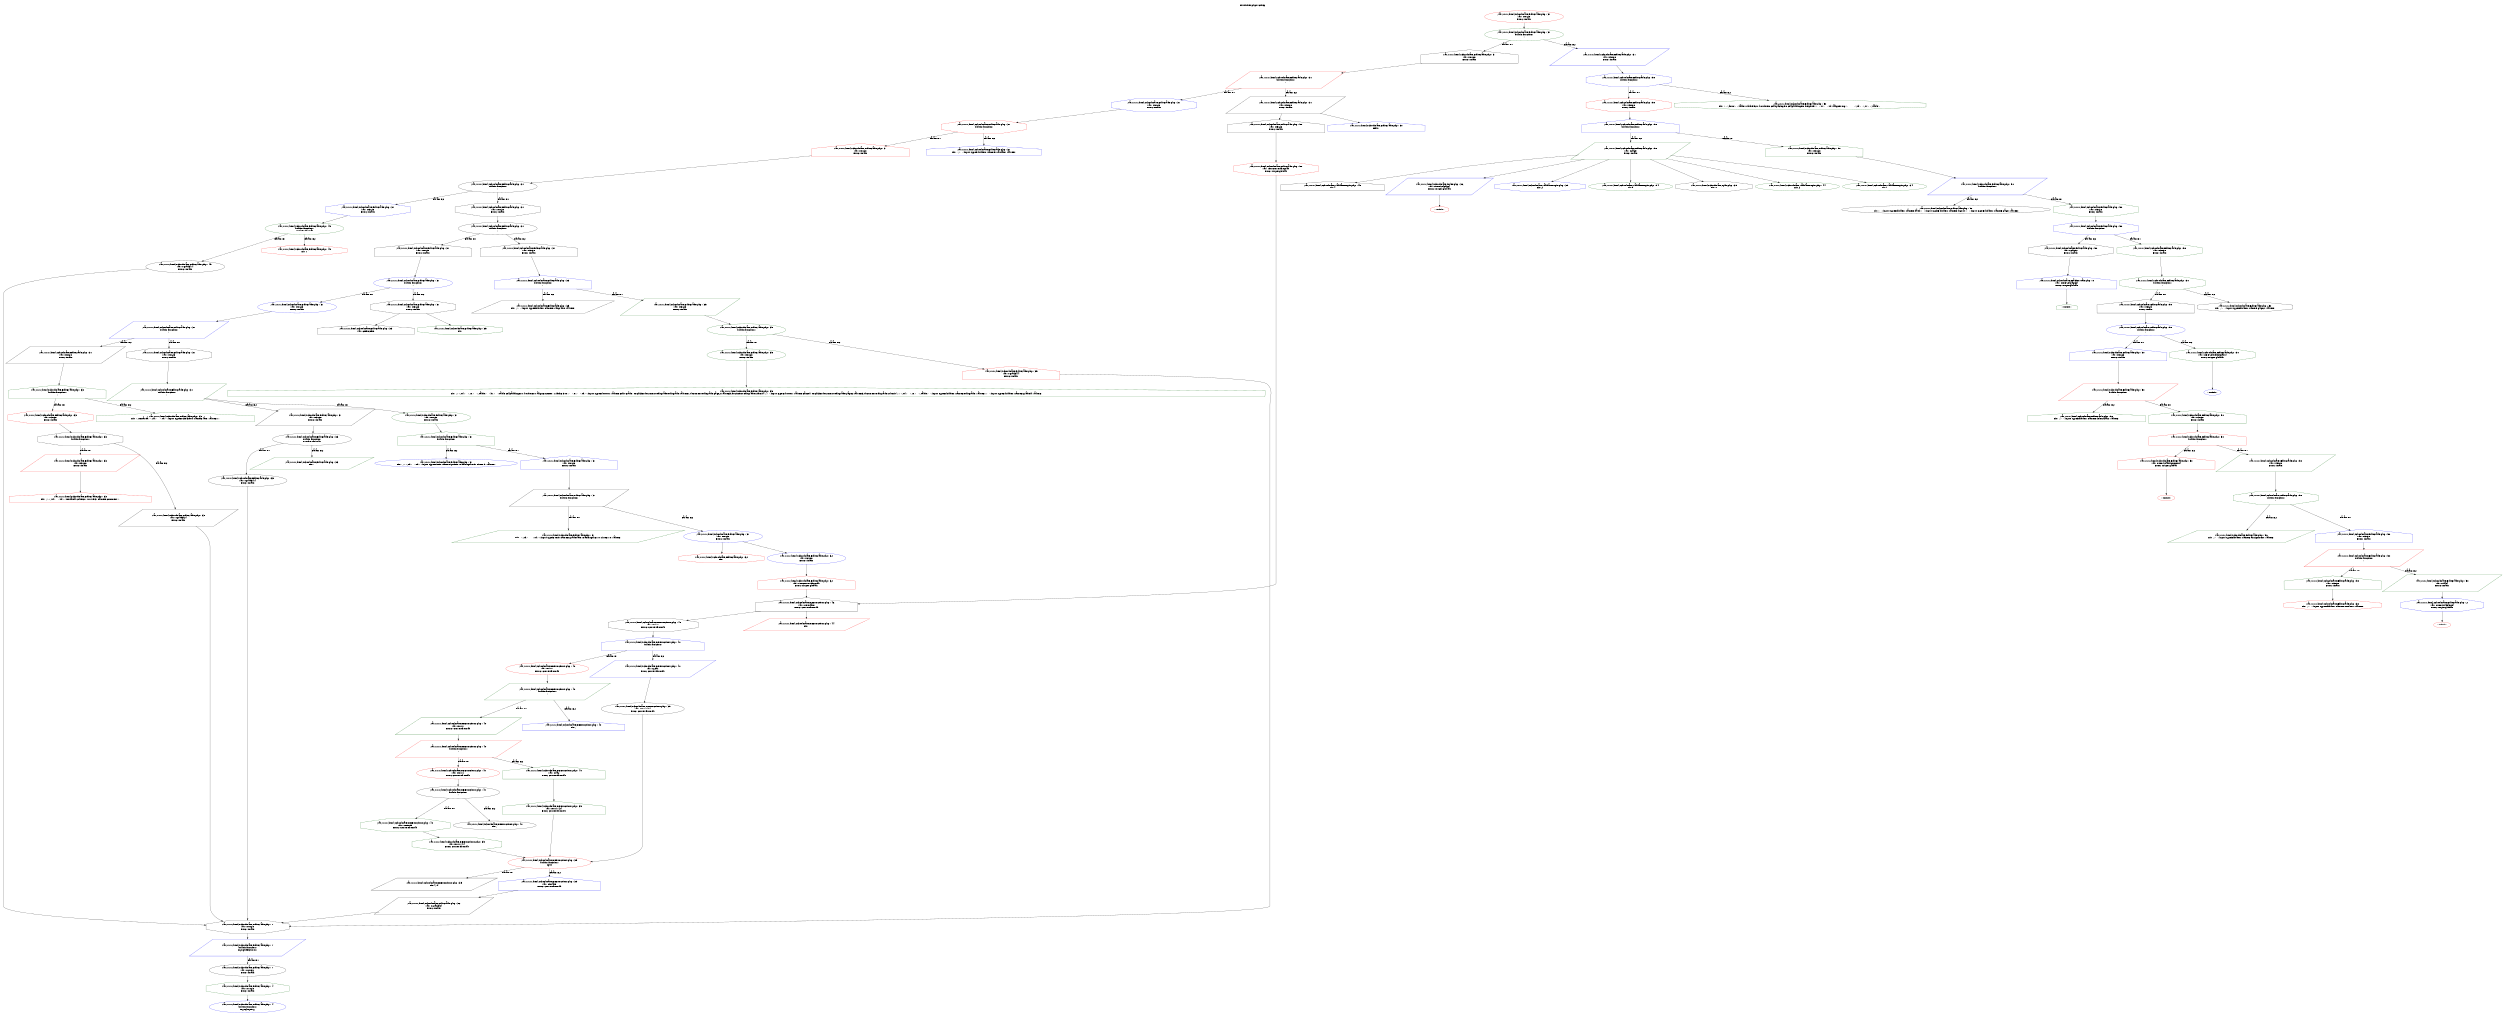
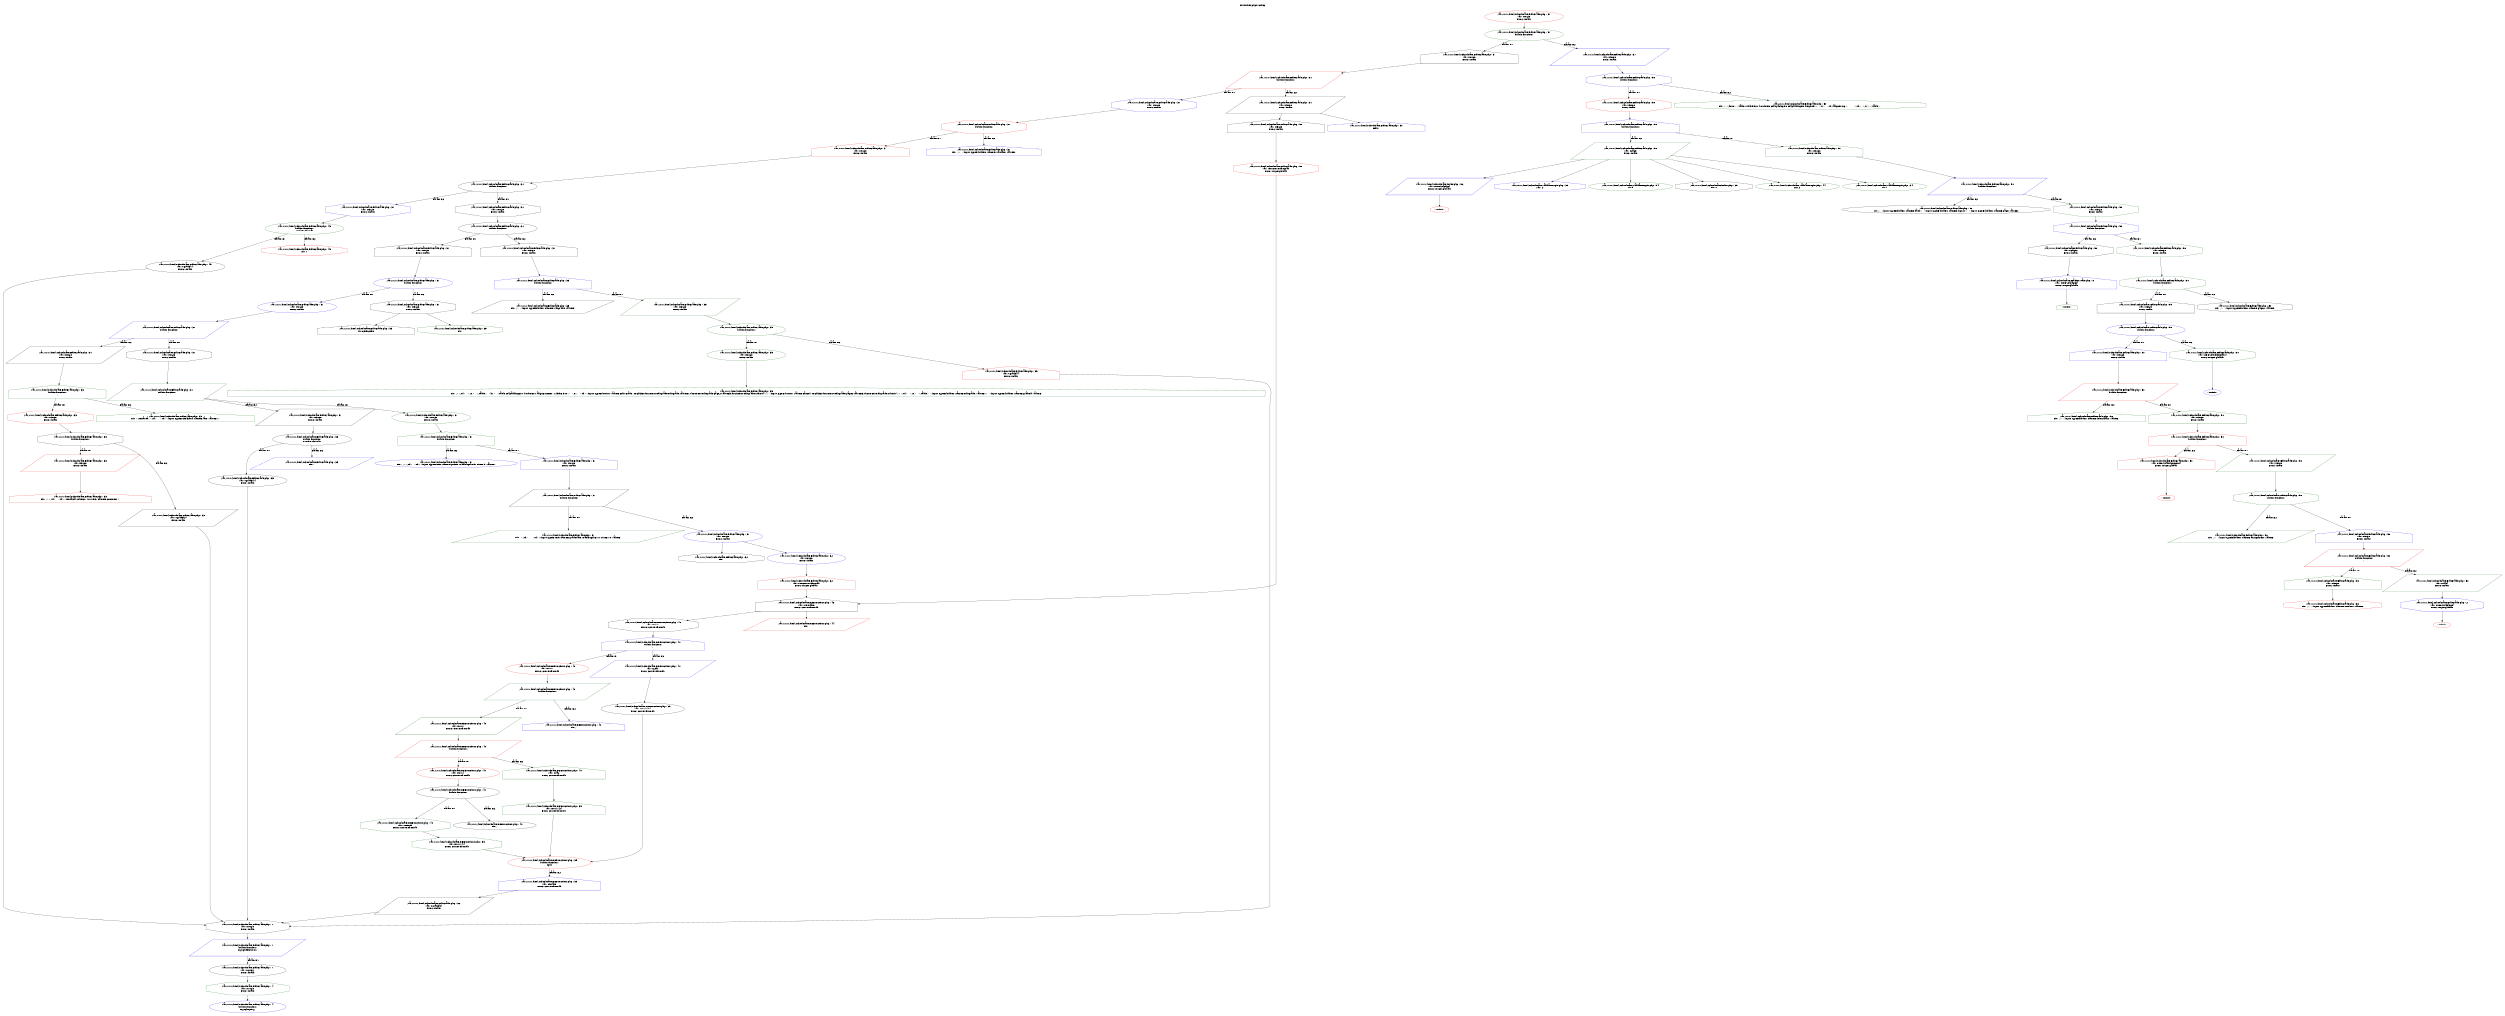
node "/var/www/html/schoolmate/ValidateLogin.php : 49 Lit: 4": removed
node "/var/www/html/schoolmate/ValidateLogin.php : 39 Lit: 2": label "/var/www/html/schoolmate/ValidateLogin.php : 39 Lit: 2" -> "/var/www/html/schoolmate/ValidateLogin.php : 39 Var: 2"
node "/var/www/html/schoolmate/split.php : 39 Lit: 0": label "/var/www/html/schoolmate/split.php : 39 Lit: 0" -> "/var/www/html/schoolmate/index.php : 39 Lit: 0"
node "/var/www/html/schoolmate/EditGrade.php : 35 Var: CHECKED": label "/var/www/html/schoolmate/EditGrade.php : 35 Var: CHECKED" -> "/var/www/html/schoolmate/EditGrade.php : 35 Lit: CHECKED"
node "/var/www/html/schoolmate/EditGrade.php : 33 Lit: 1": color darkgreen -> blue
node "/var/www/html/schoolmate/EditGrade.php : 32 Lit:": color red -> black
node "/var/www/html/schoolmate/DBFunctions.php : 39 Lit: [/.-]": removed
